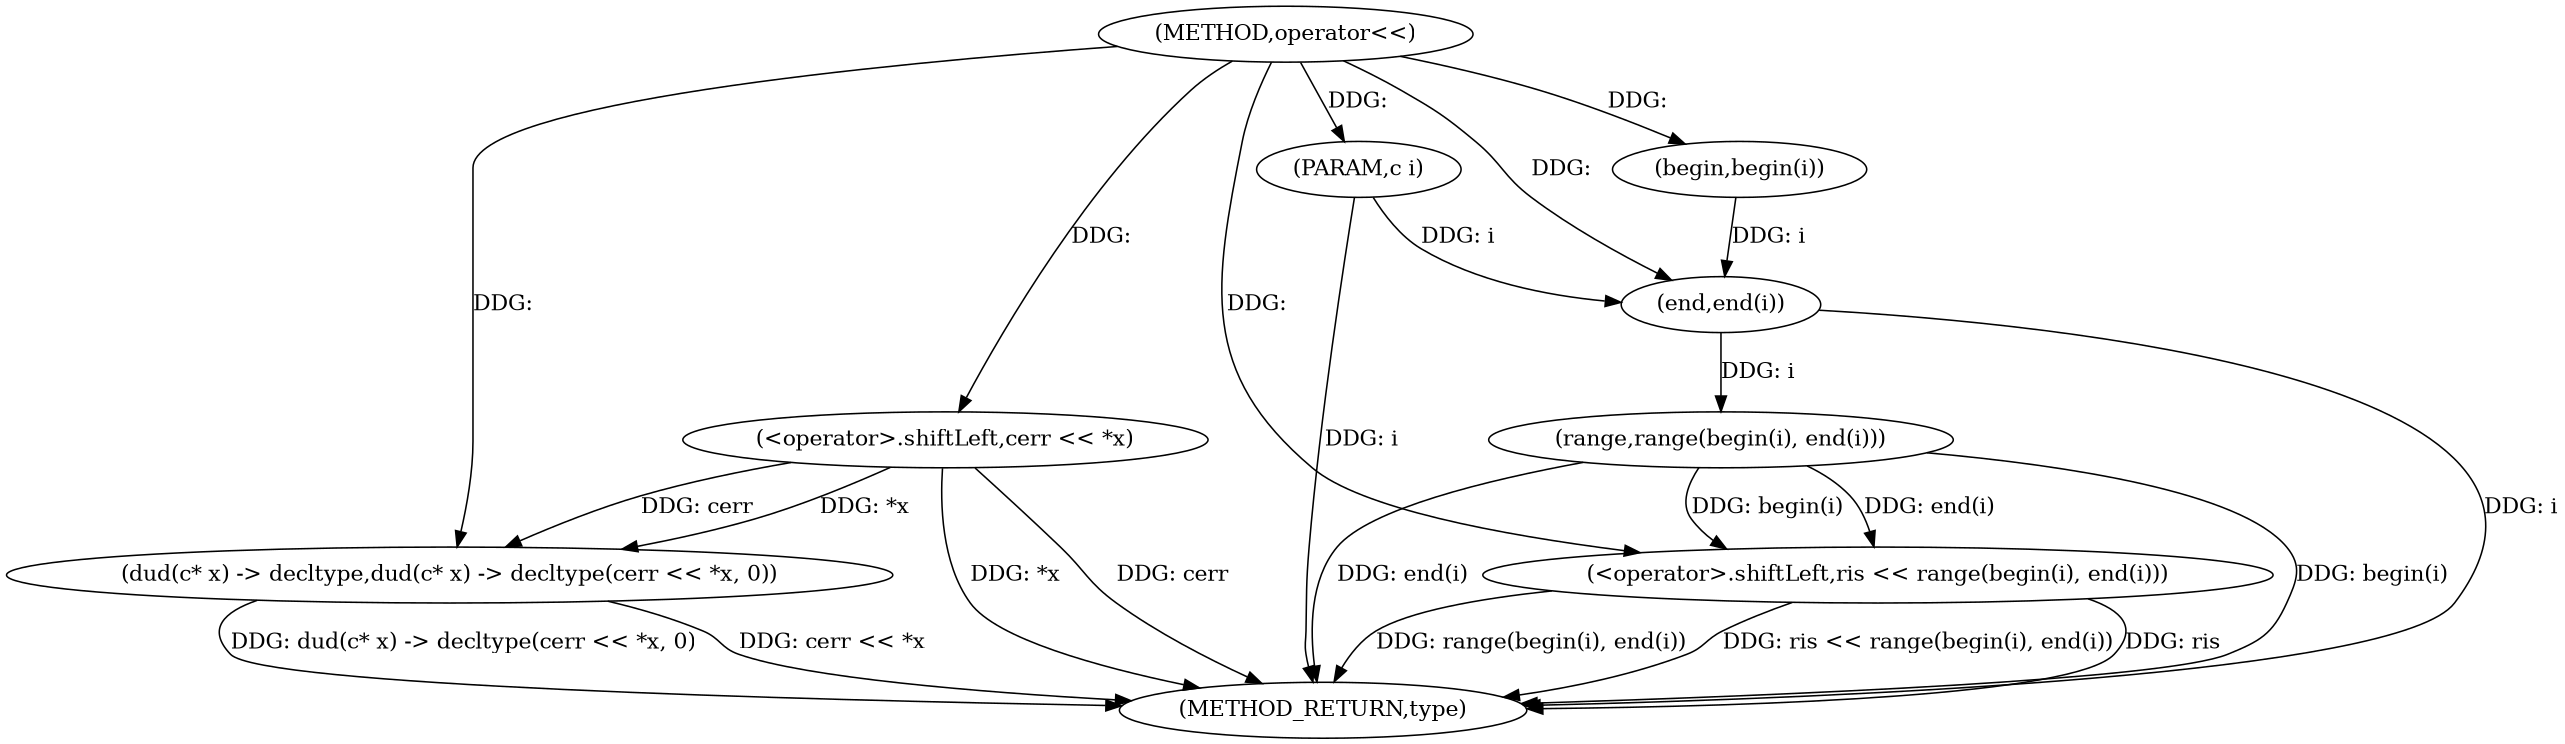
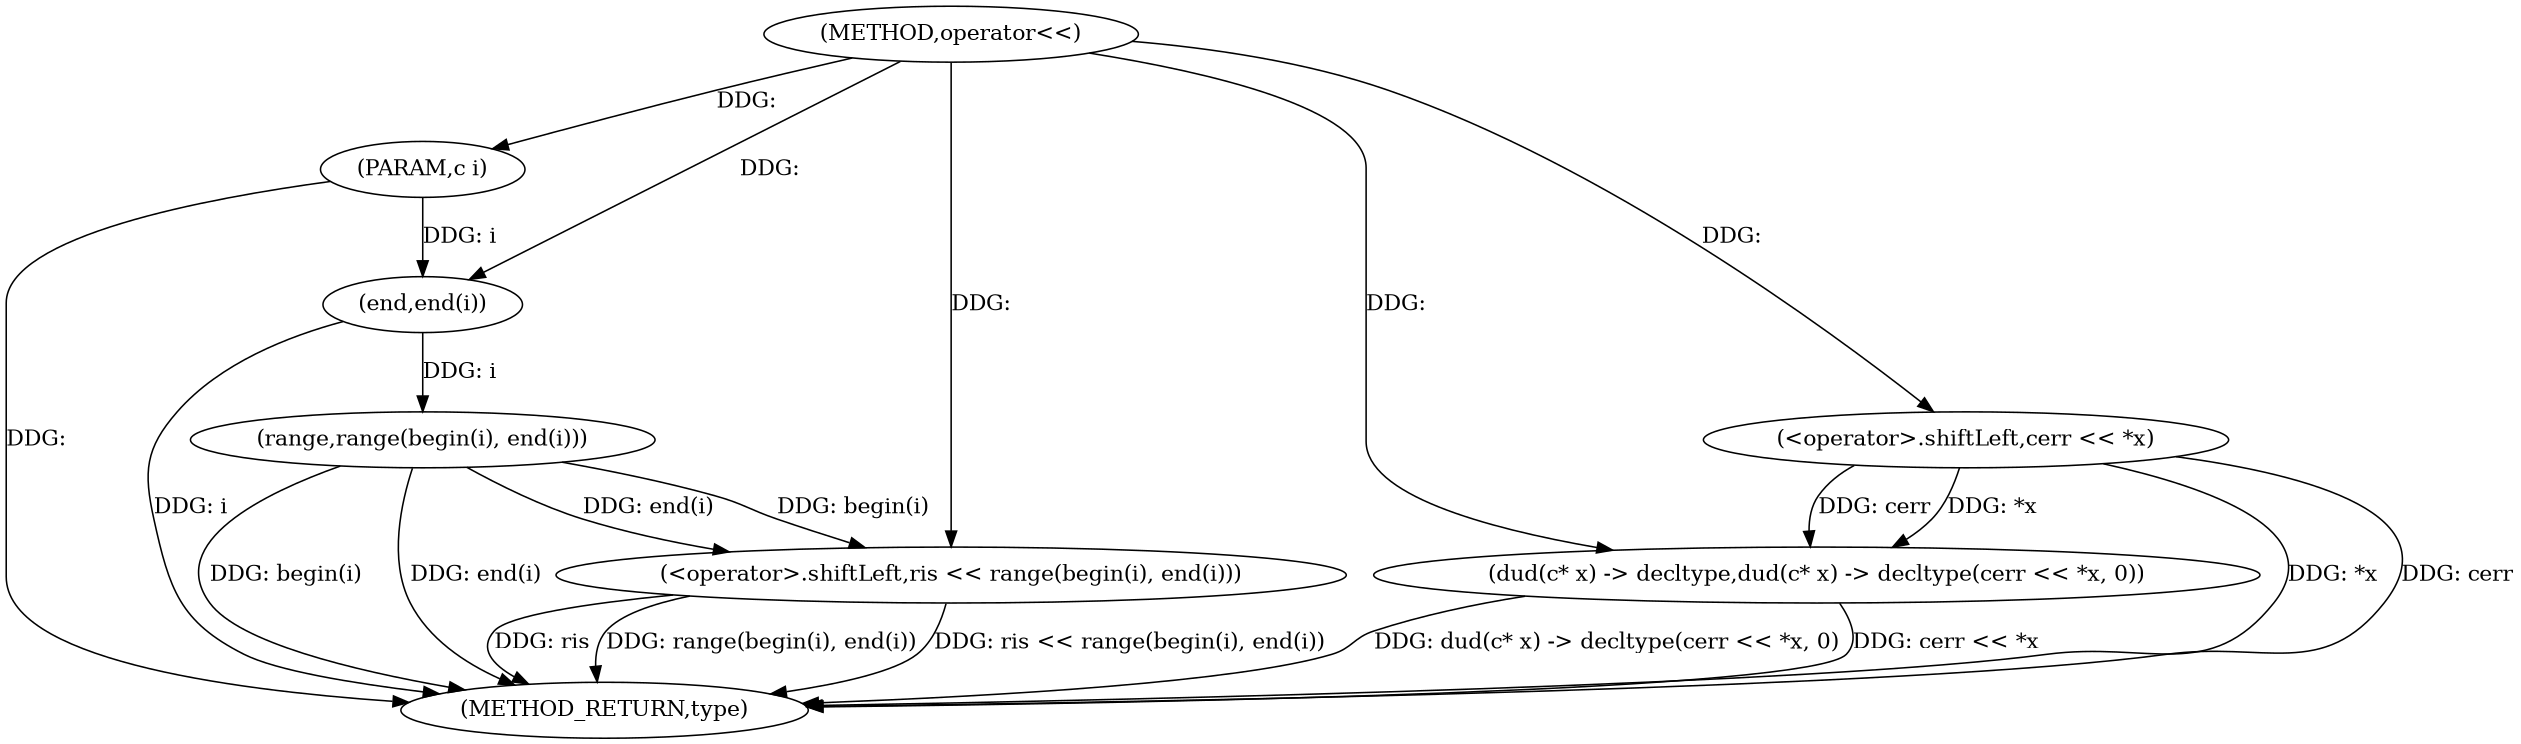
node "(begin,begin(i))": removed
edge "(PARAM,c i)" -> "(METHOD_RETURN,type)": label "DDG: i" -> "DDG: "
